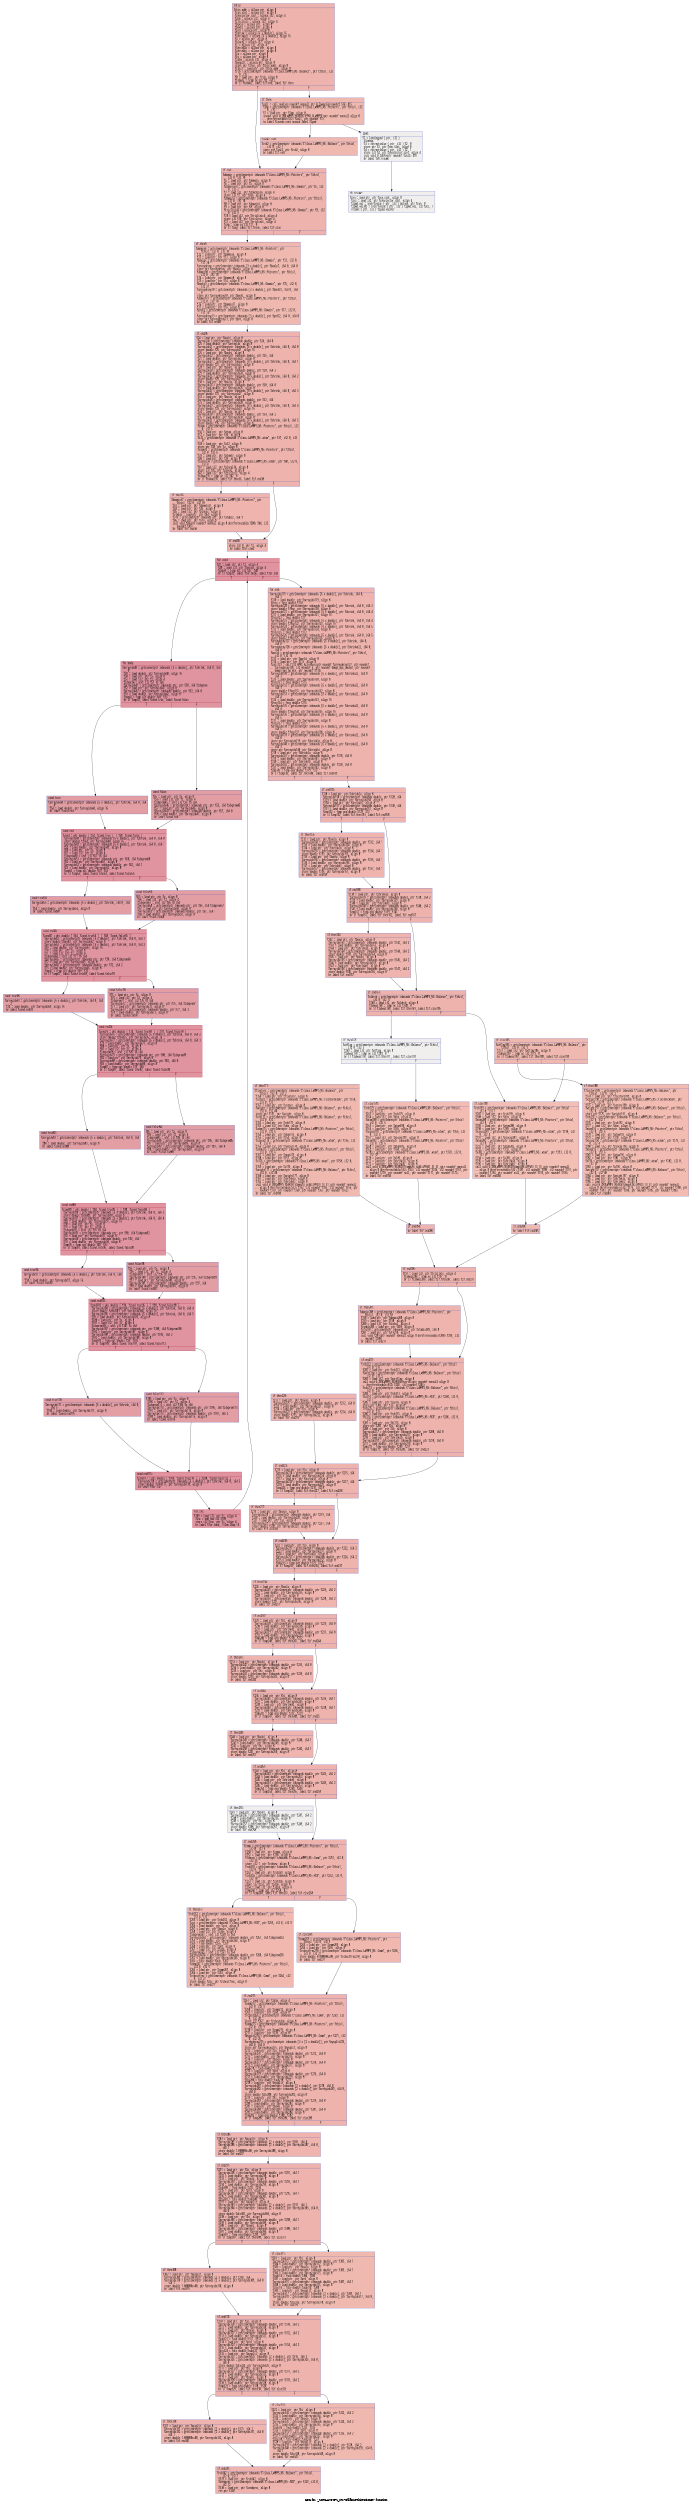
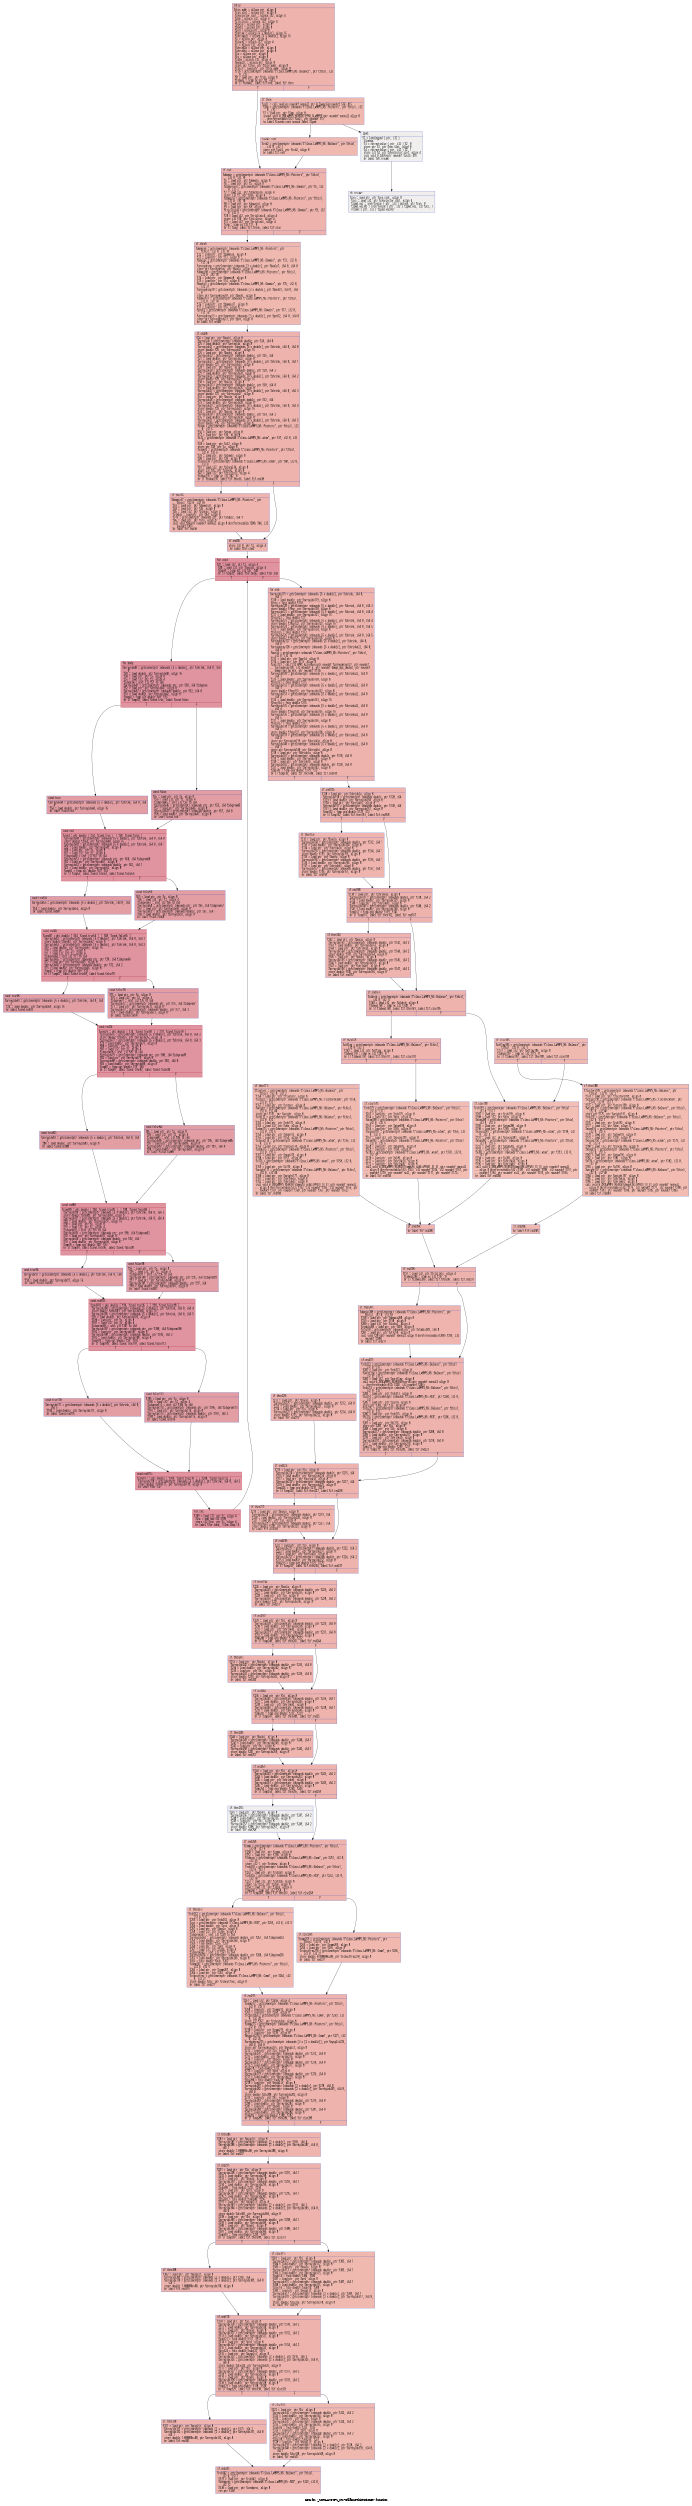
edge "entry:" -> "if.then:": removed
node "if.then169:": fillcolor #e0dbd870 -> #d8564670
edge "if.else198:" -> "if.end204:": now "if.else198:" -> "if.end184:"
edge "if.then248:" -> "if.end251:": added
